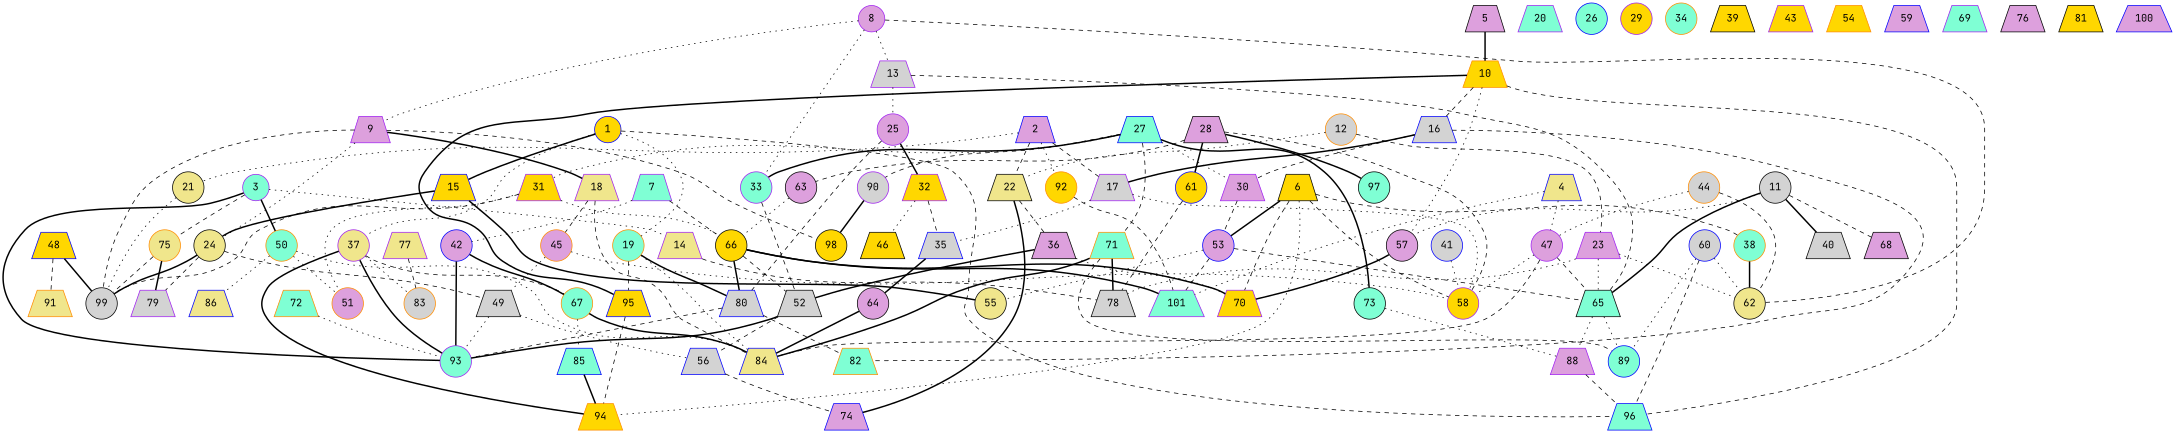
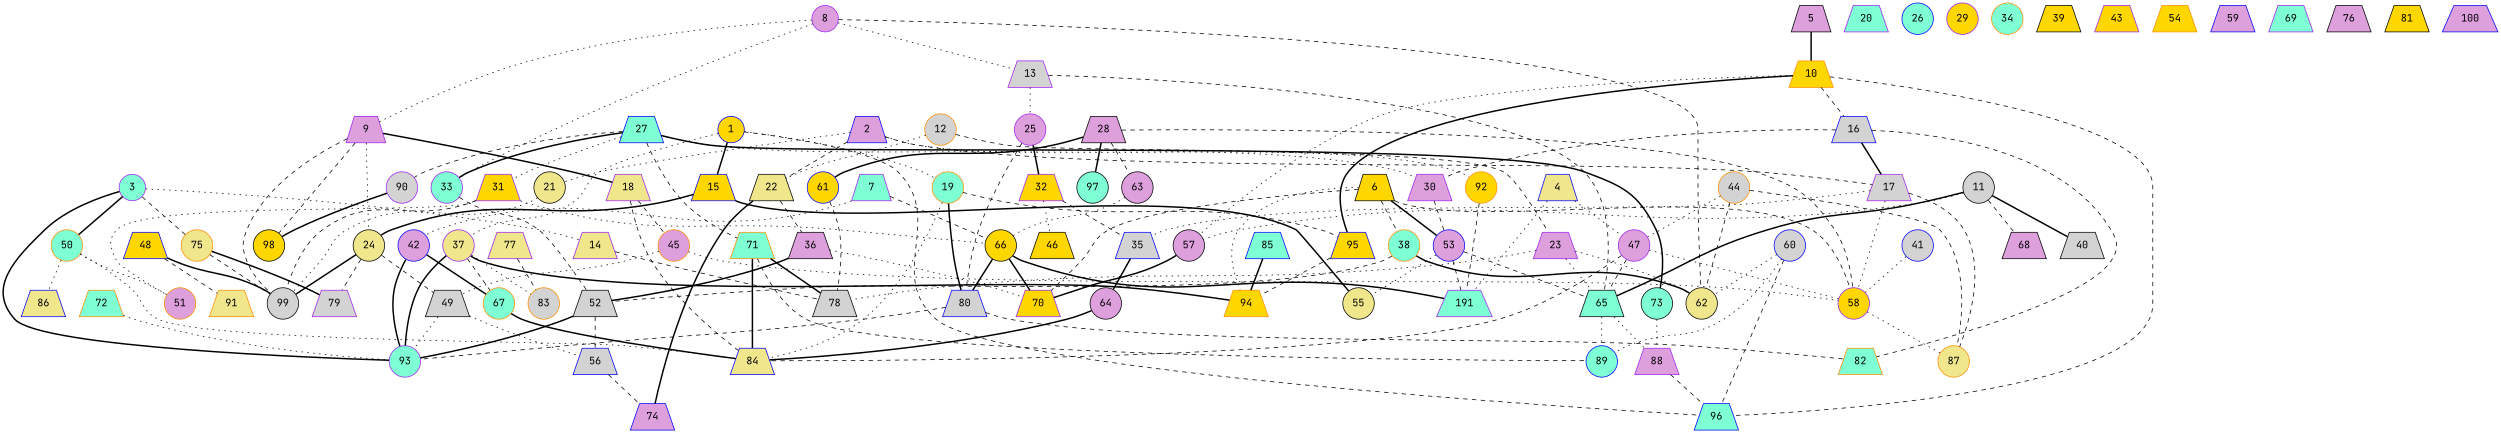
edge "66" -- "52": now "38" -- "52"
node "101": label "101" -> "191"
edge "67" -- "85": removed
node "87": added
